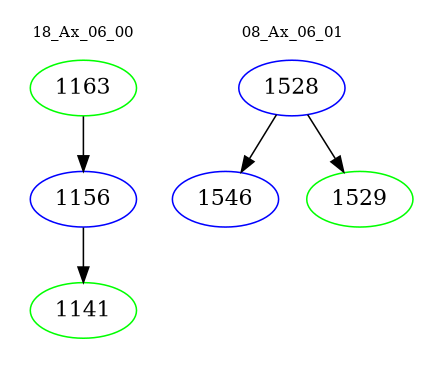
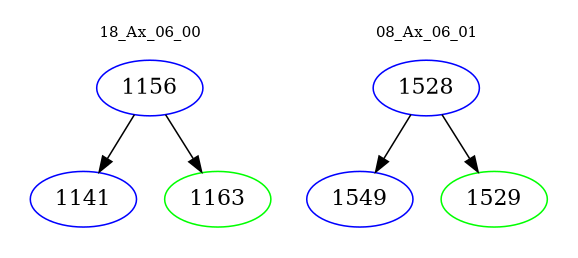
edge "1163" -> "1156": reversed
node "1546": label "1546" -> "1549"
node "1141": color green -> blue
